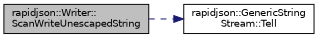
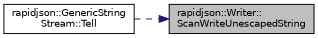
edge "rapidjson::Writer:: ScanWriteUnescapedString" -> "rapidjson::GenericString Stream::Tell": reversed
